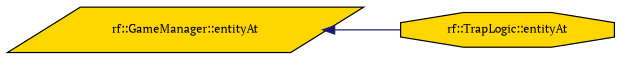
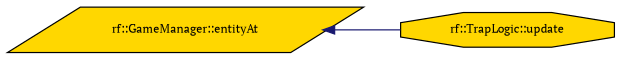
node "rf::TrapLogic::entityAt": label "rf::TrapLogic::entityAt" -> "rf::TrapLogic::update"
